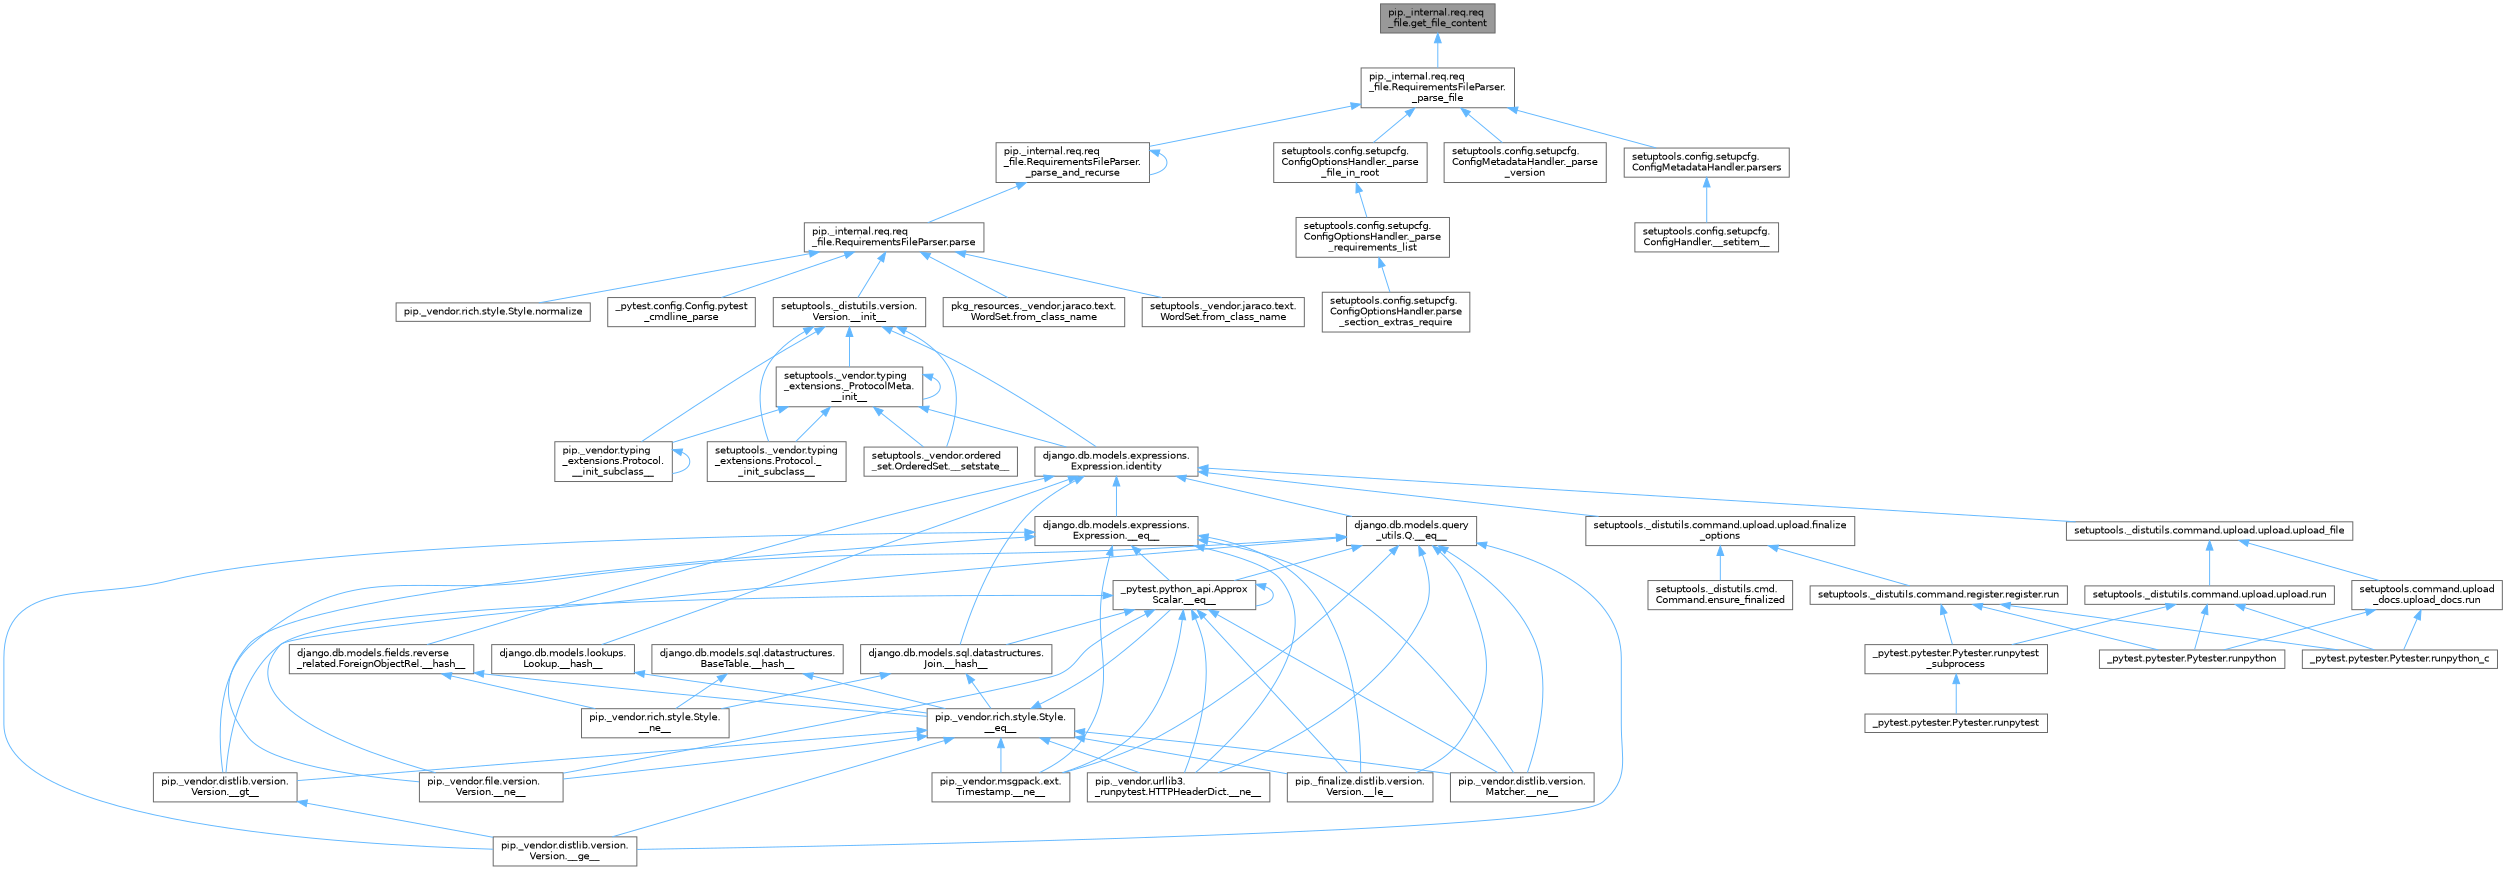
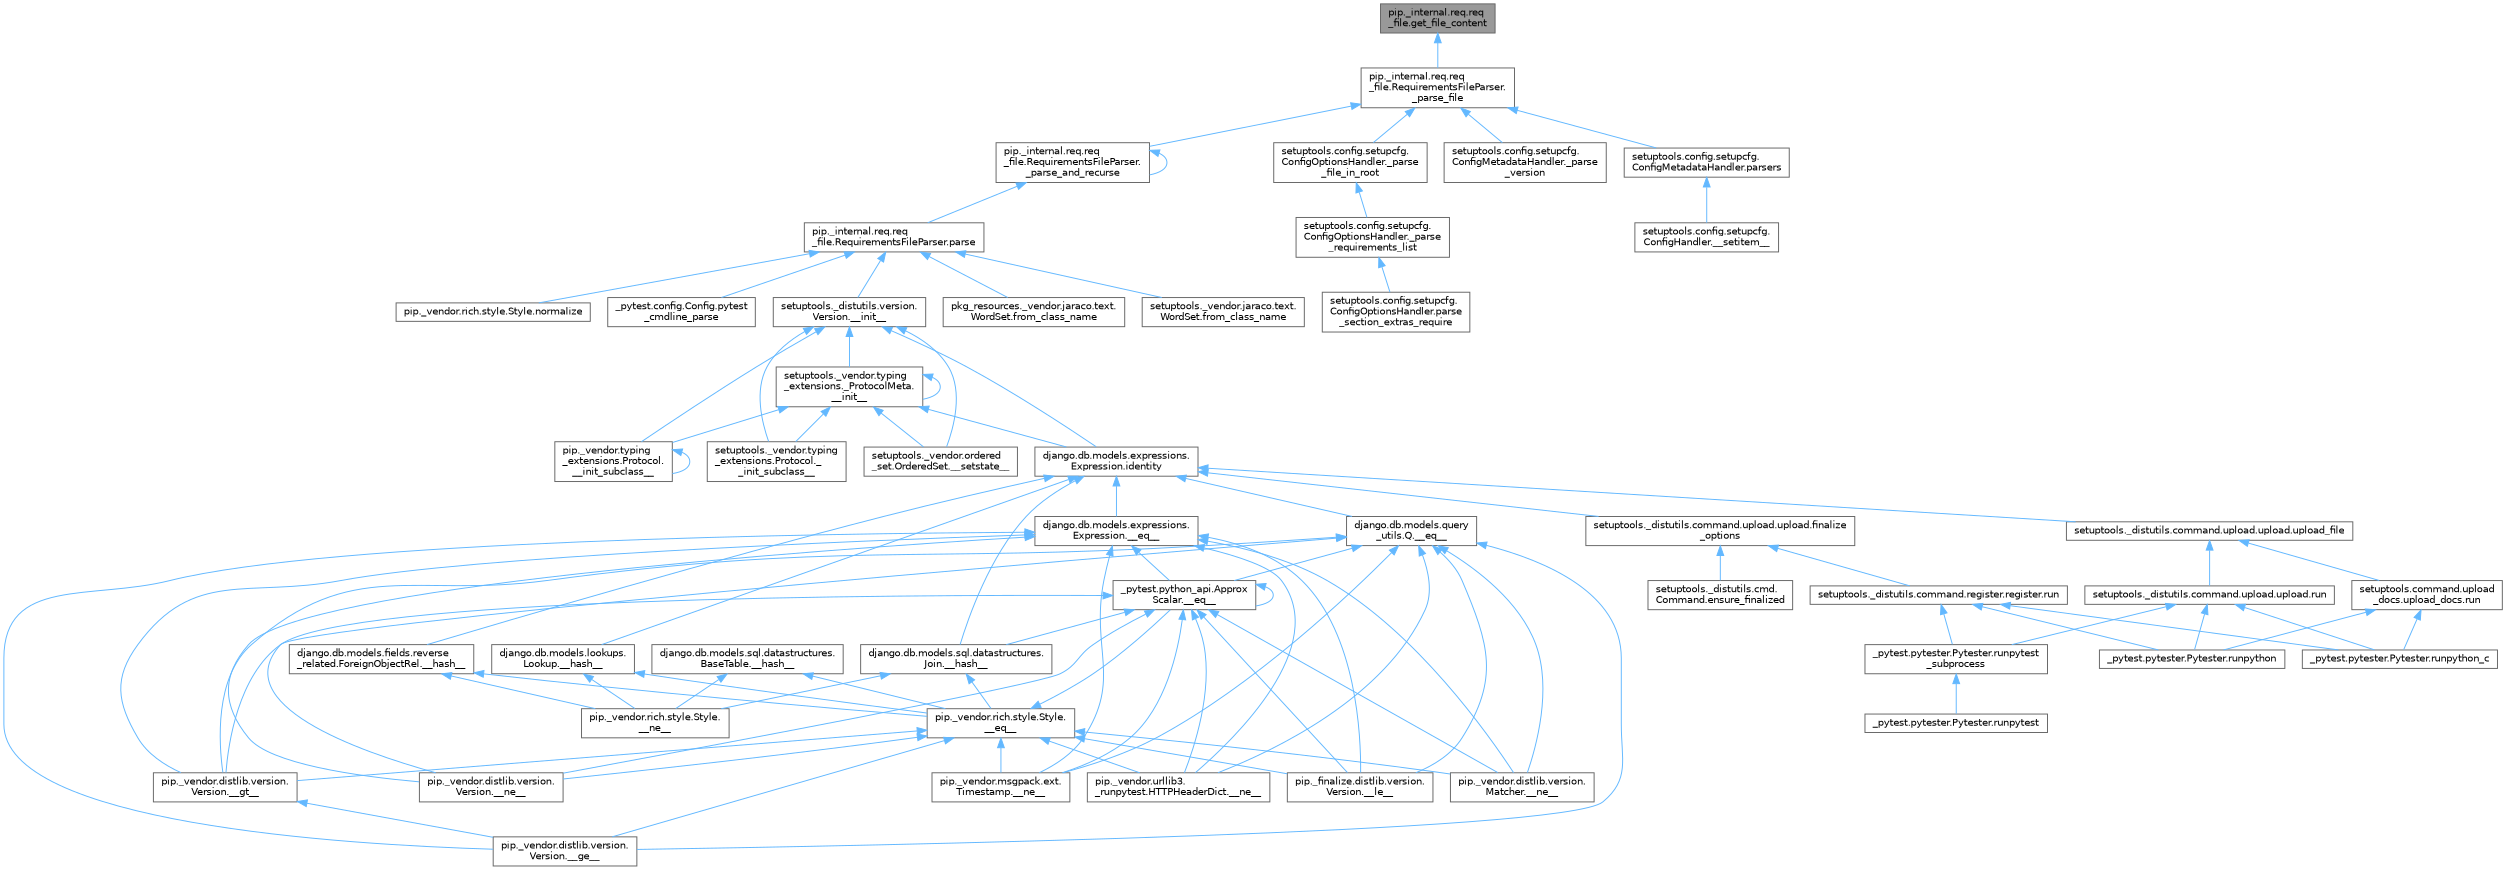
edge "pip._vendor.distlib.version. Version.__gt__" -> "django.db.models.expressions. Expression.__eq__": added
edge "pip._vendor.rich.style.Style. __ne__" -> "django.db.models.lookups. Lookup.__hash__": added
node "pip._vendor.file.version. Version.__ne__": label "pip._vendor.file.version. Version.__ne__" -> "pip._vendor.distlib.version. Version.__ne__"
